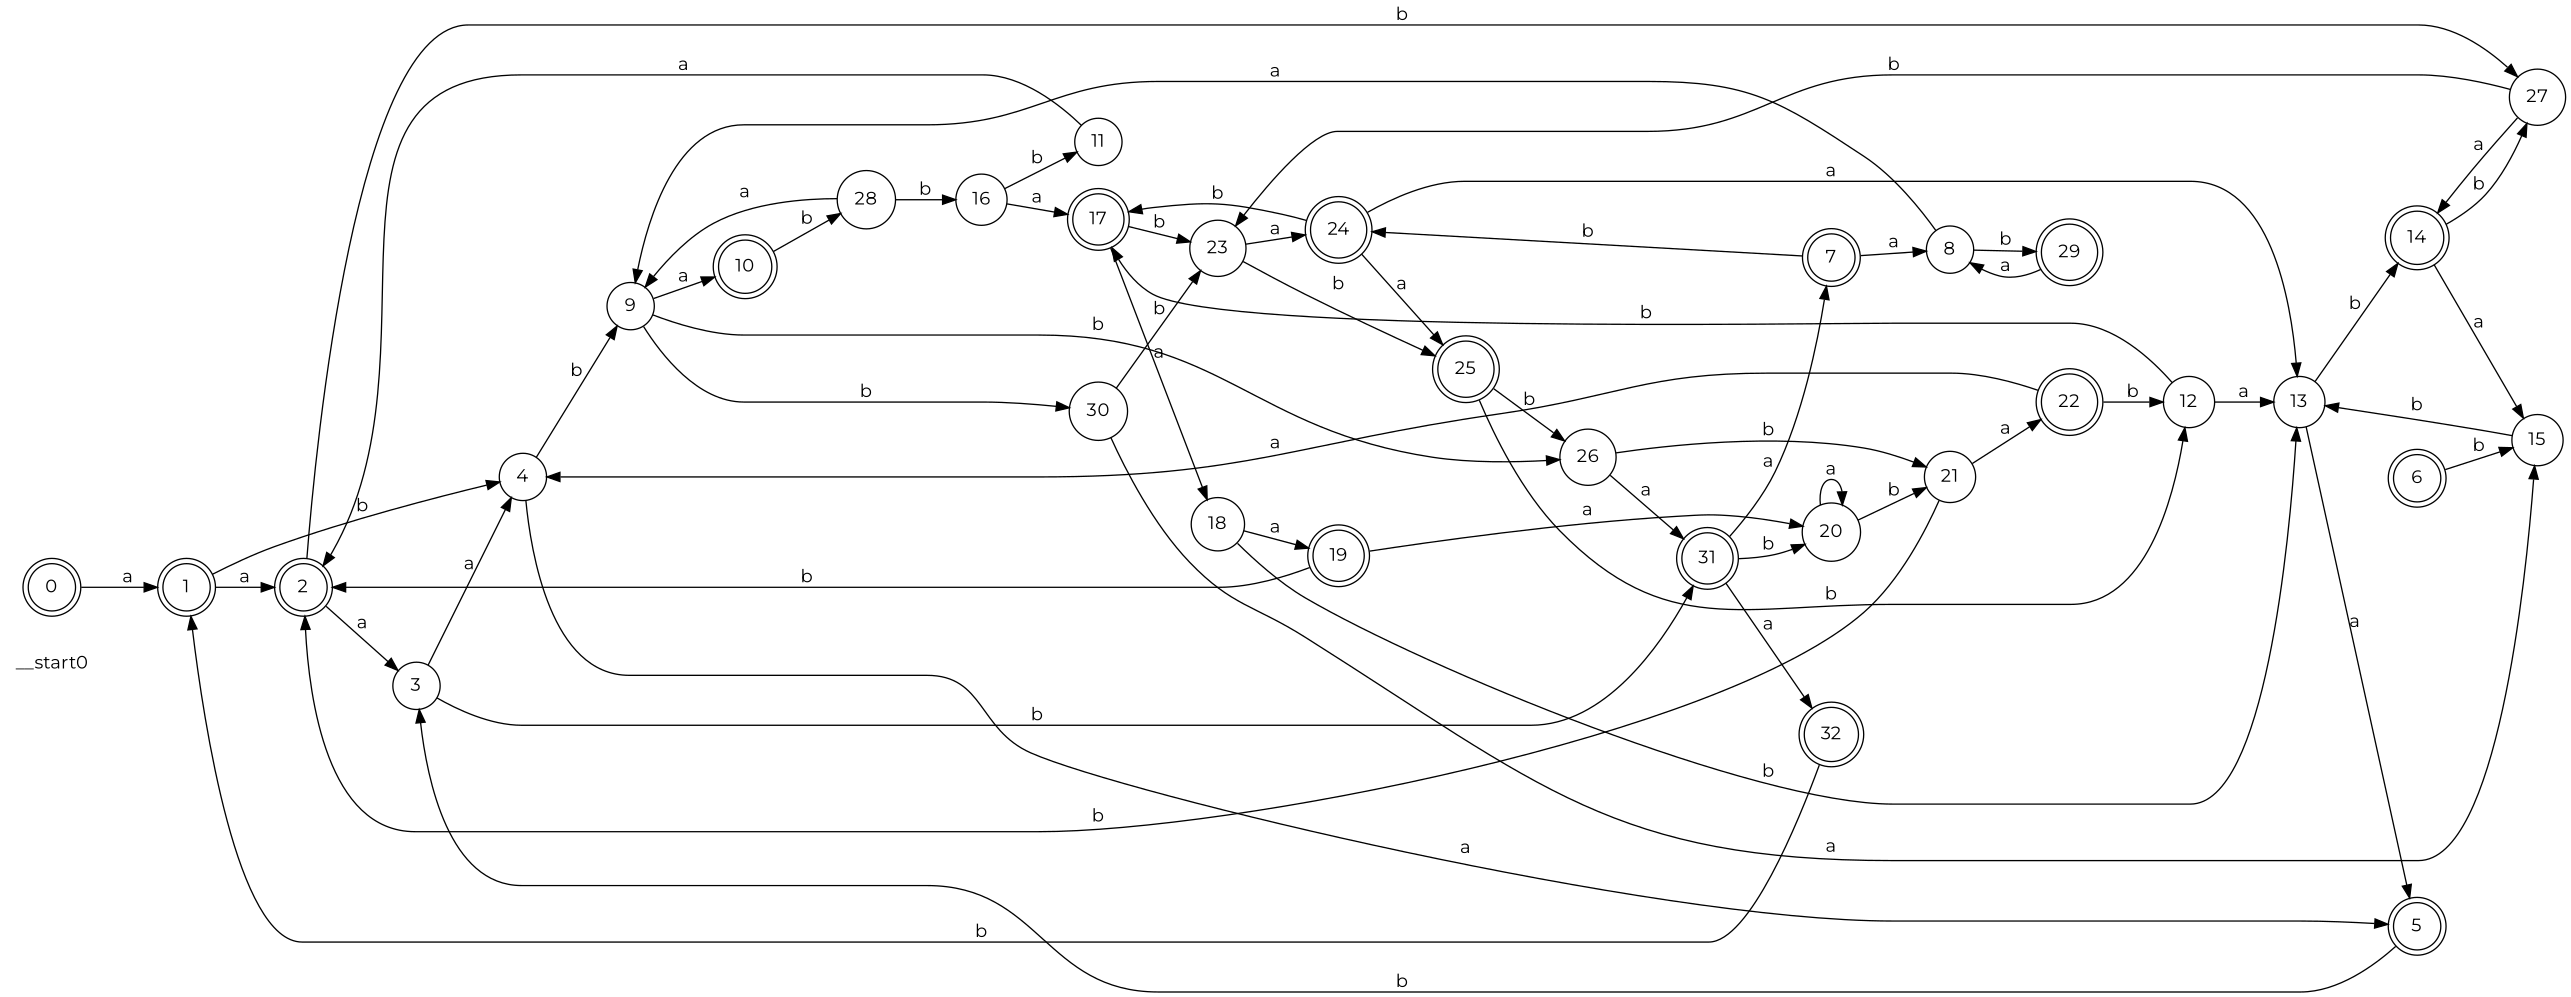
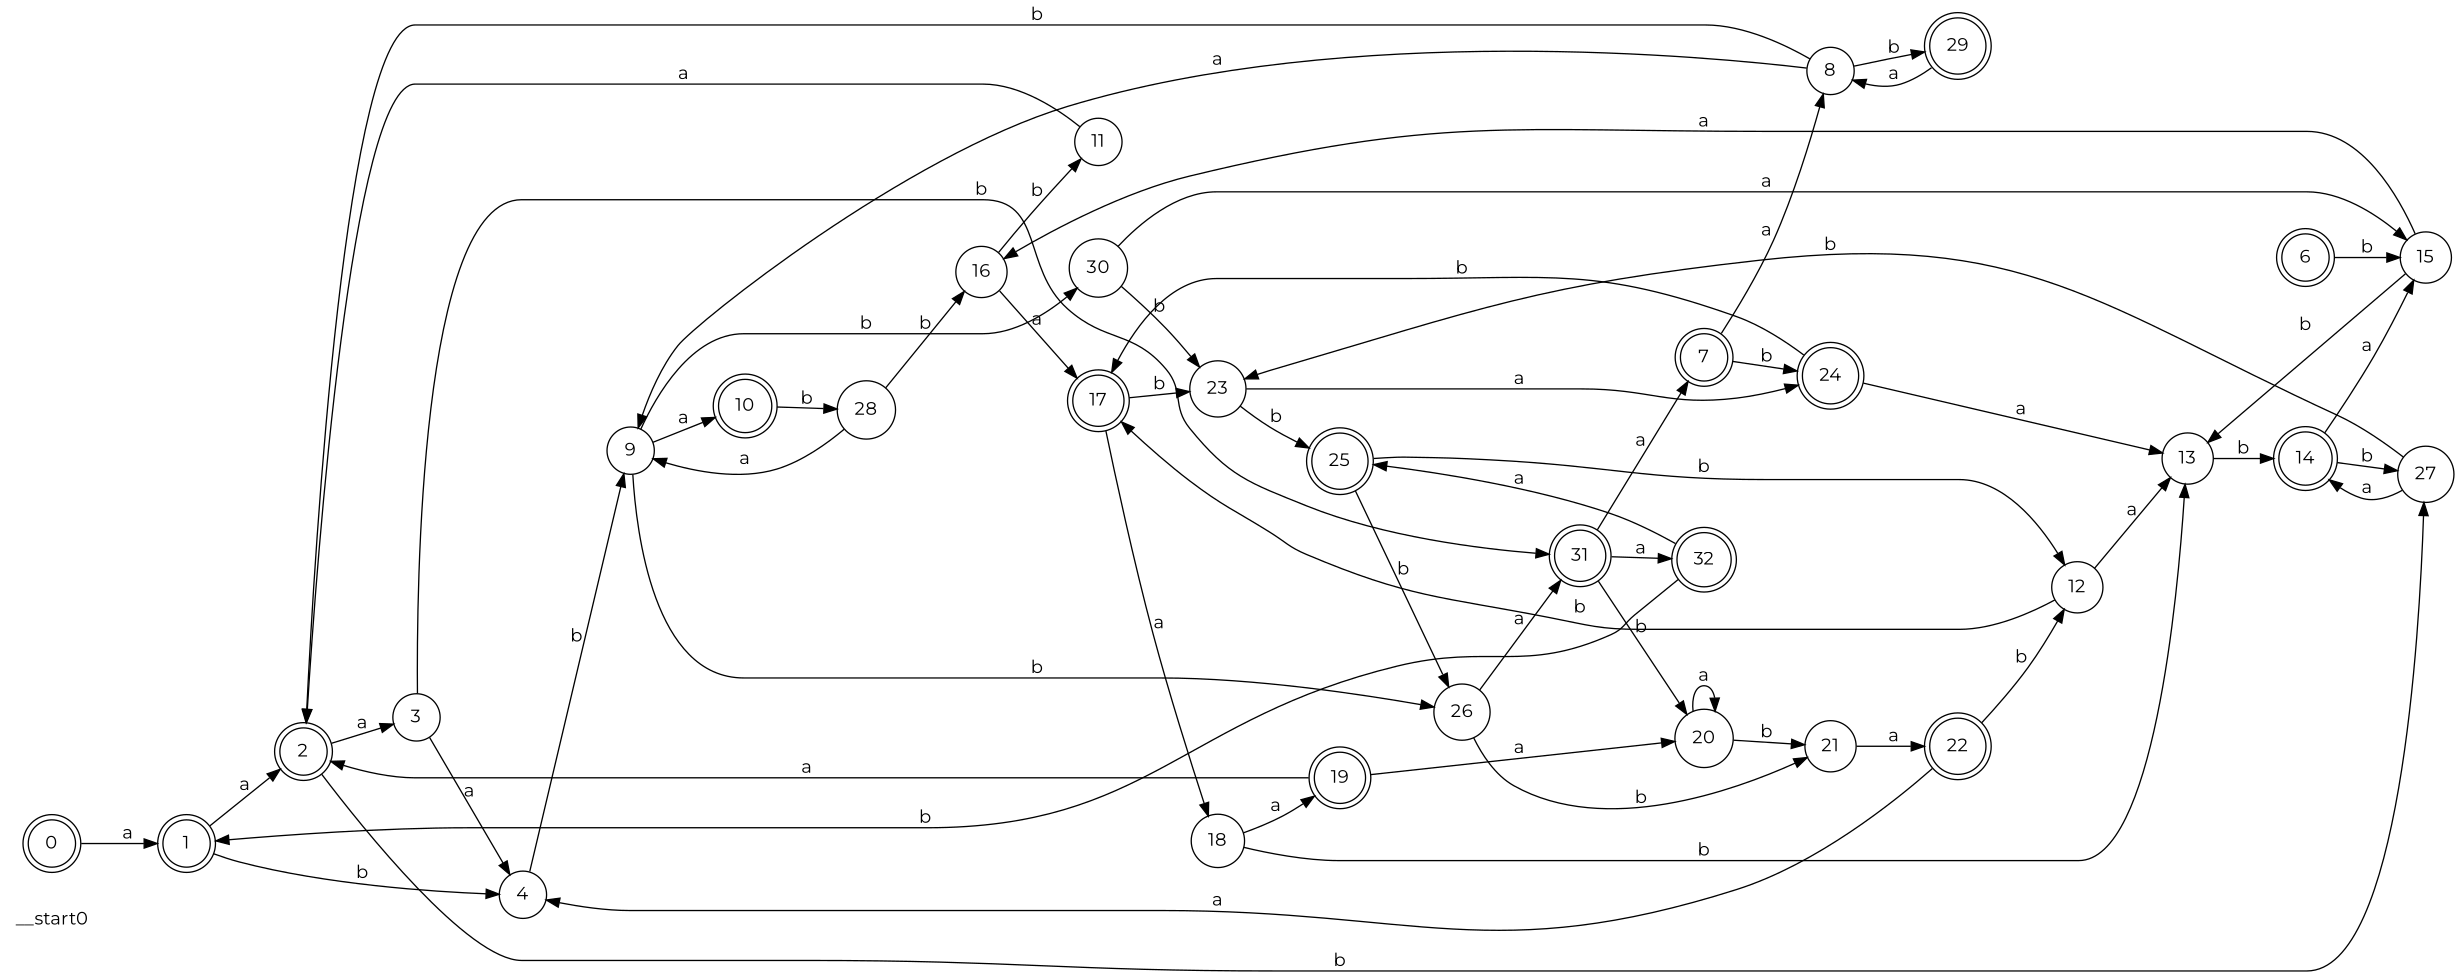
edge "15" -> "16": added, label "a"
edge "24" -> "25": now "32" -> "25"
edge "19" -> "2": label "b" -> "a"
edge "21" -> "2": now "8" -> "2"
node "5": removed
